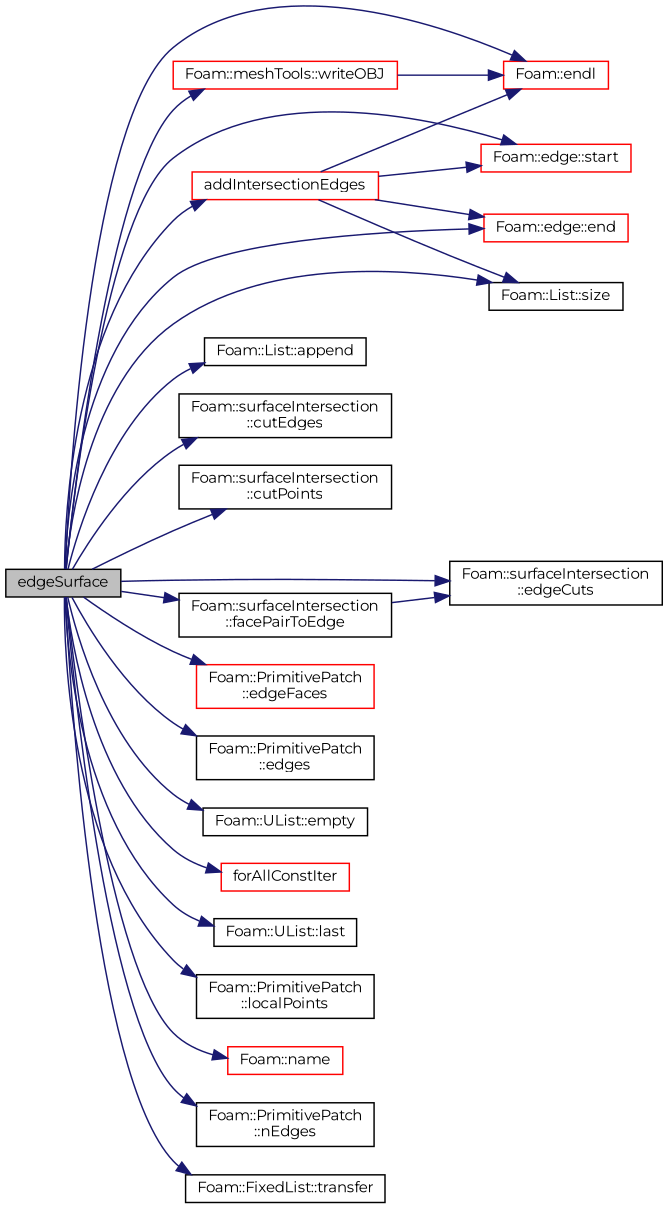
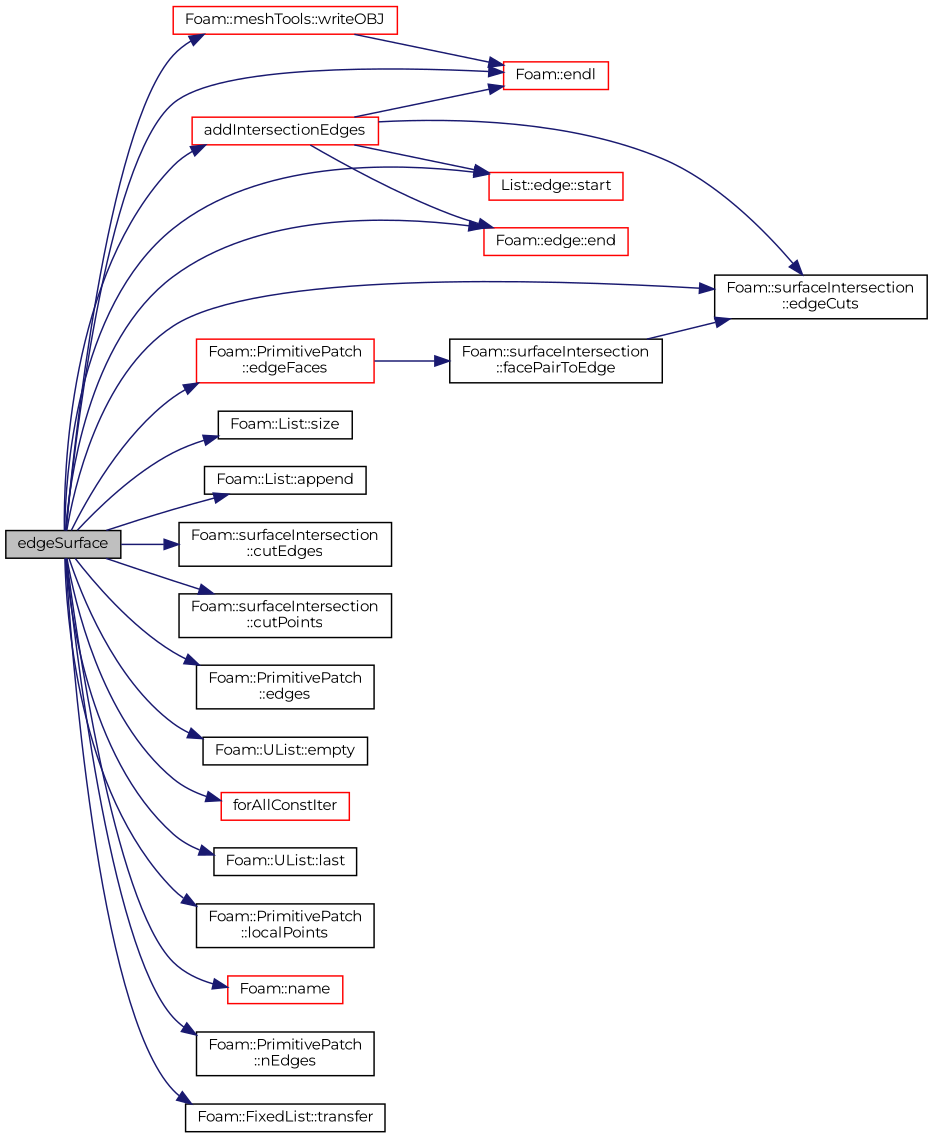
node "Foam::edge::start": label "Foam::edge::start" -> "List::edge::start"
edge "addIntersectionEdges" -> "Foam::List::size": now "addIntersectionEdges" -> "Foam::surfaceIntersection ::edgeCuts"
edge "edgeSurface" -> "Foam::surfaceIntersection ::facePairToEdge": now "Foam::PrimitivePatch ::edgeFaces" -> "Foam::surfaceIntersection ::facePairToEdge"
